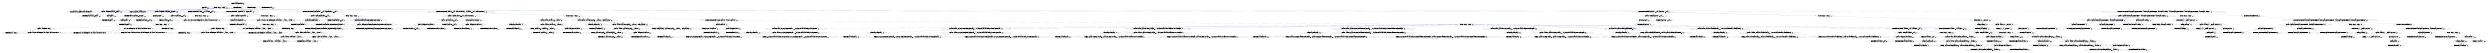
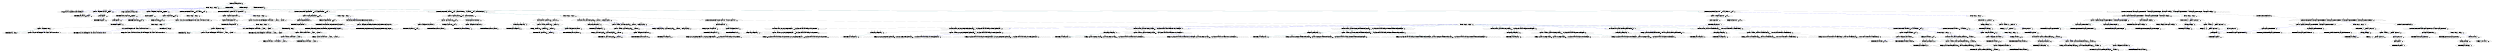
node "(PARAM,this)": removed
